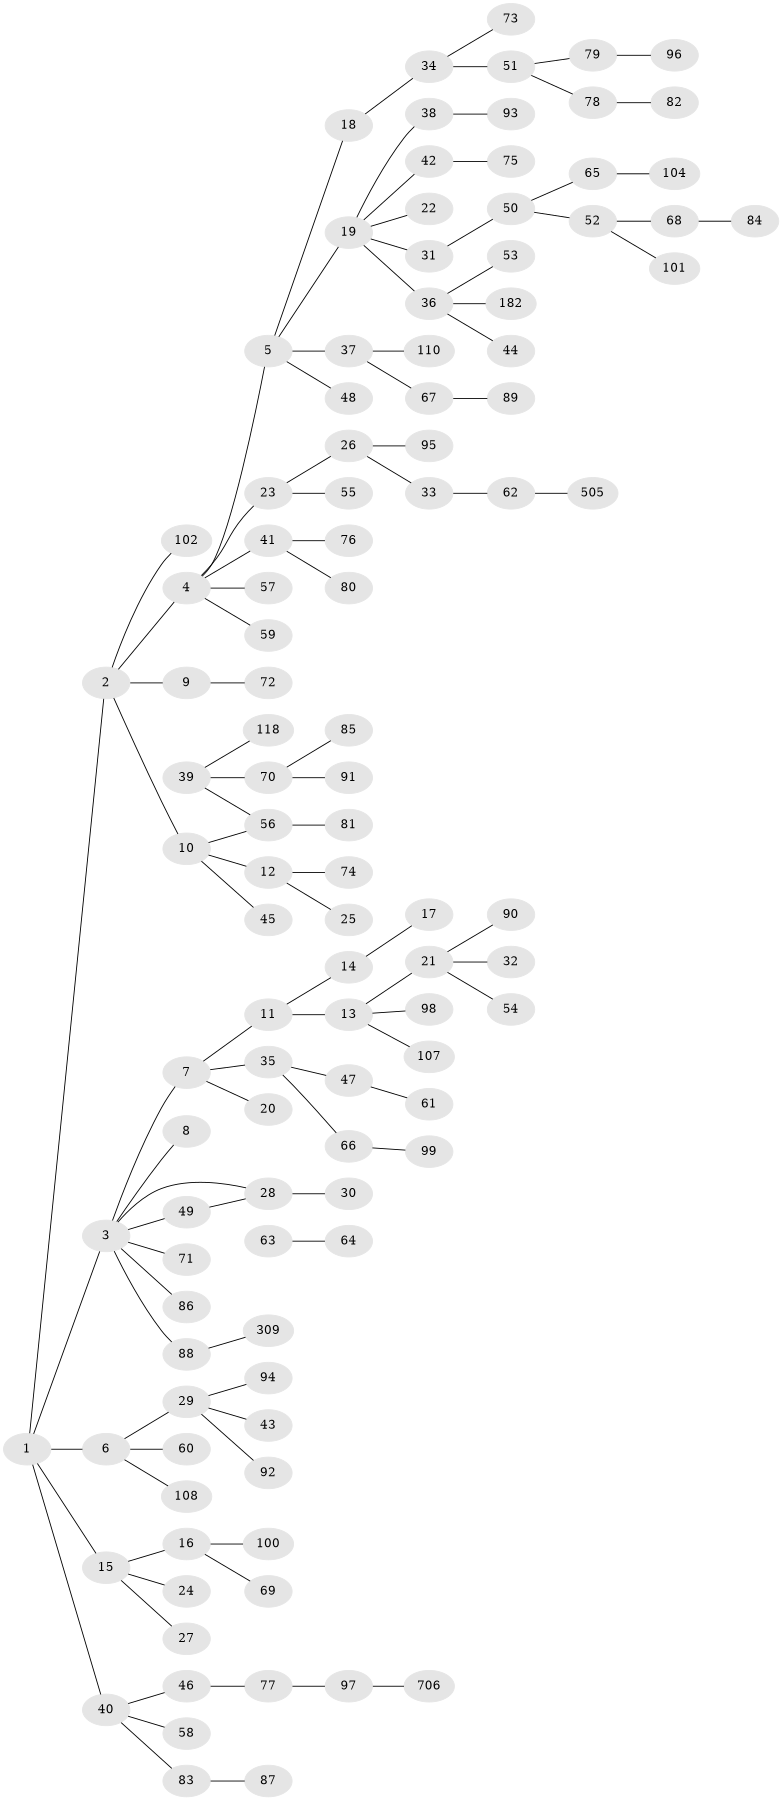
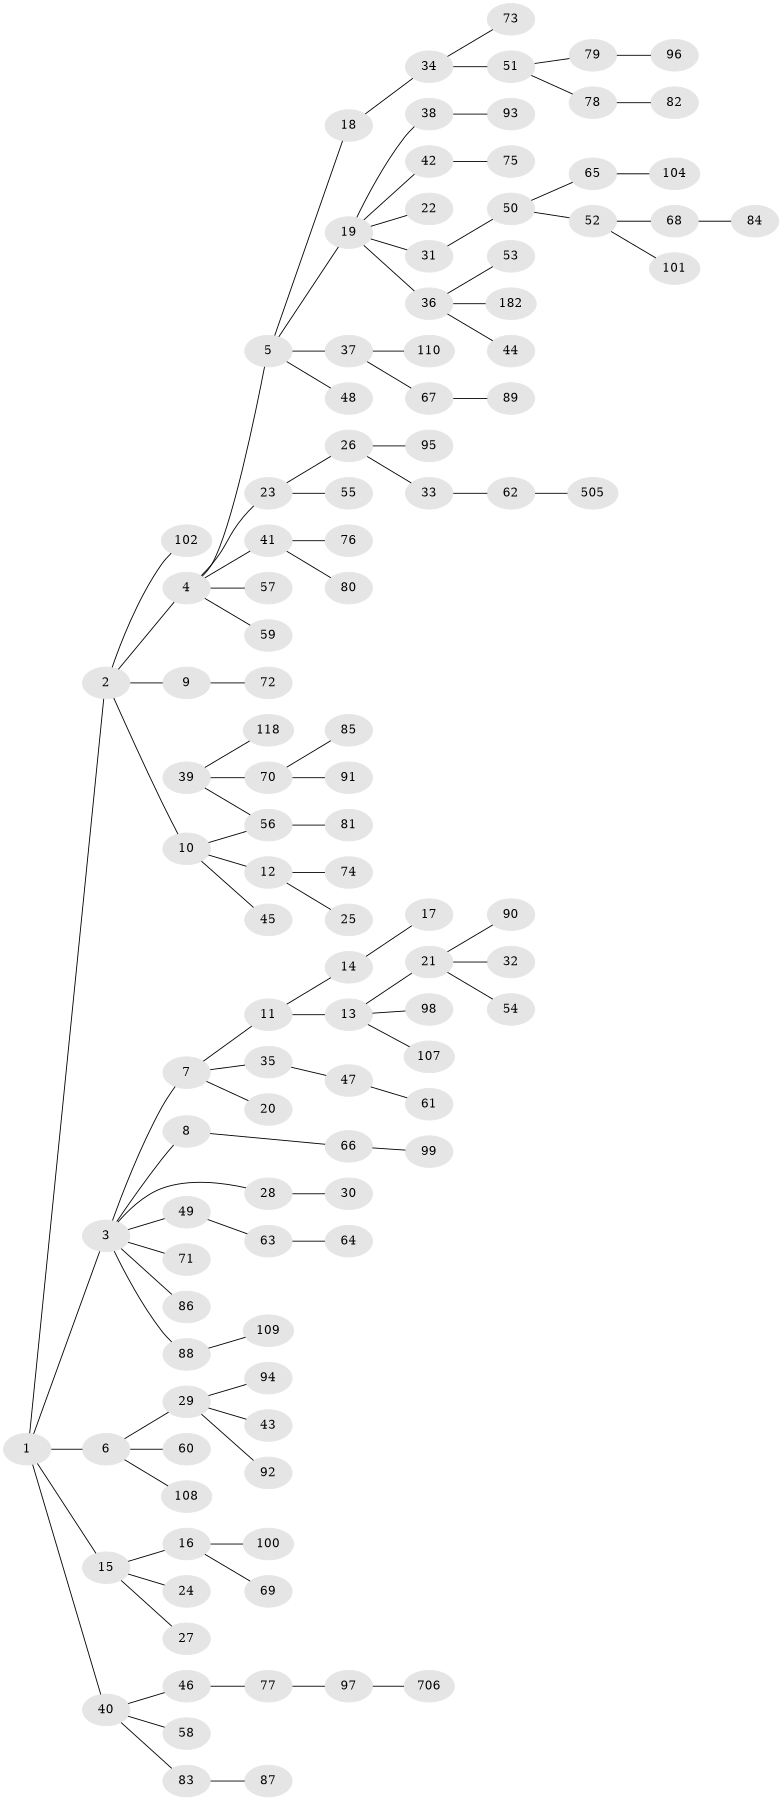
edge "35" -- "66": now "8" -- "66"
edge "28" -- "49": now "63" -- "49"
node "309": label "309" -> "109"
